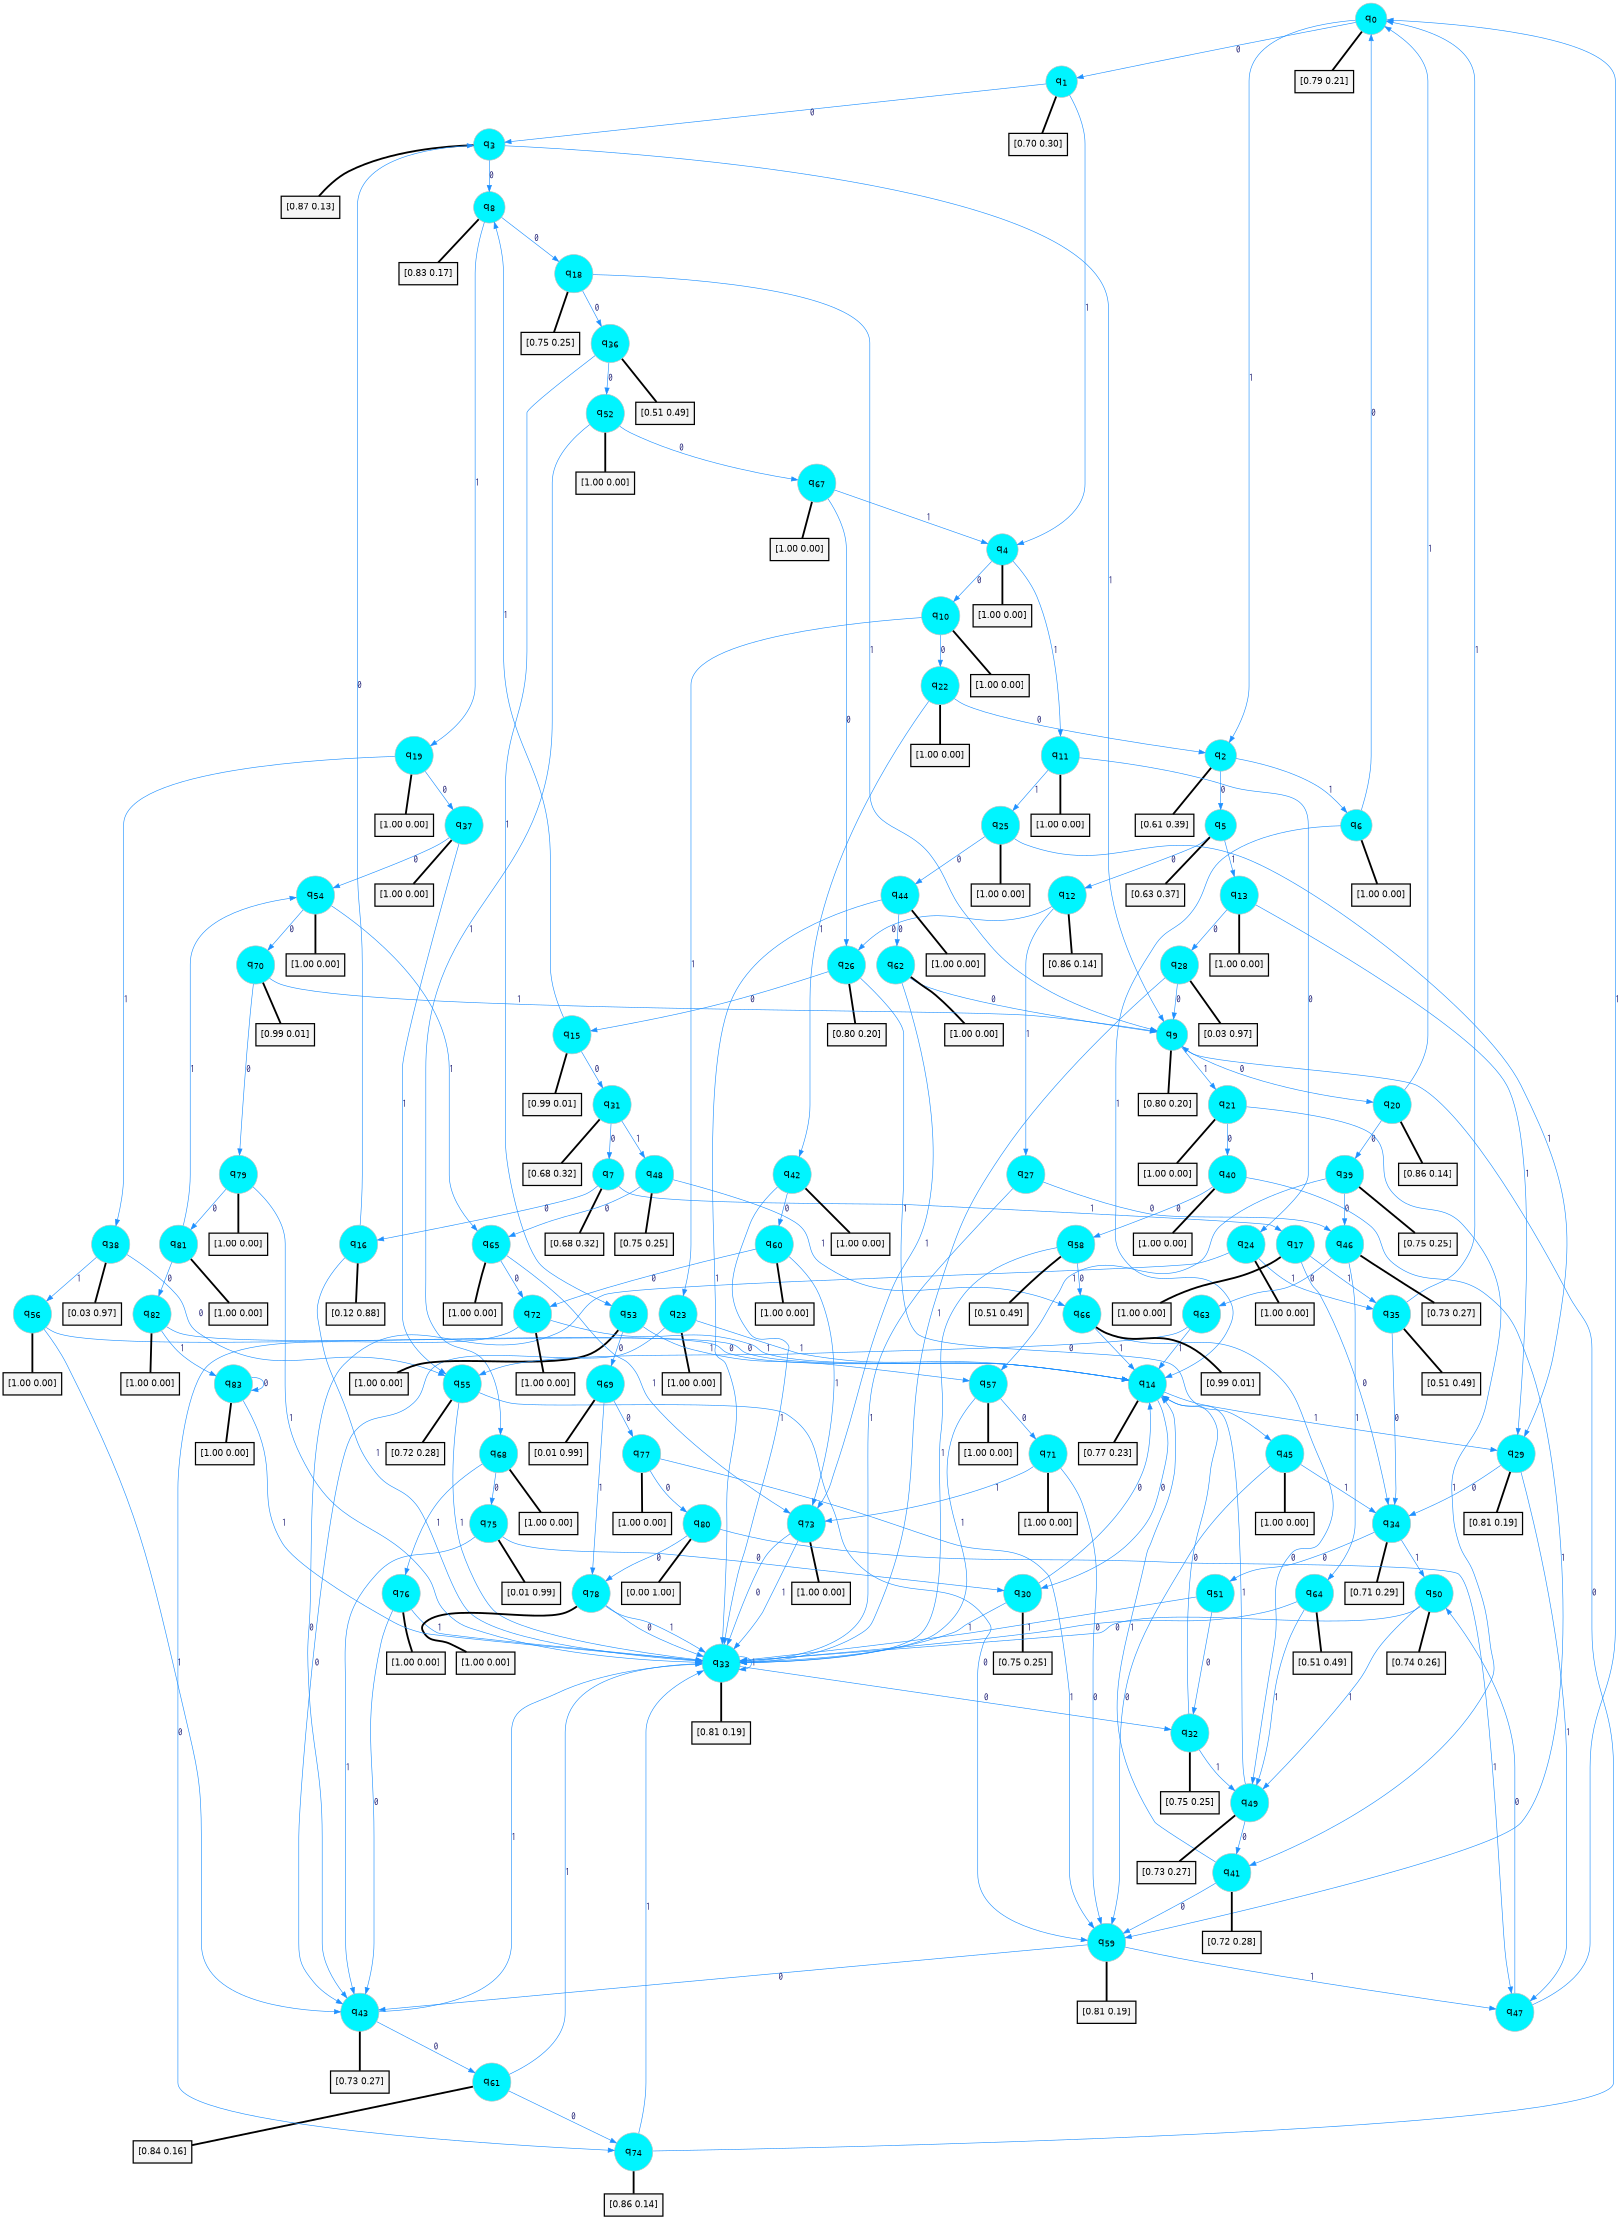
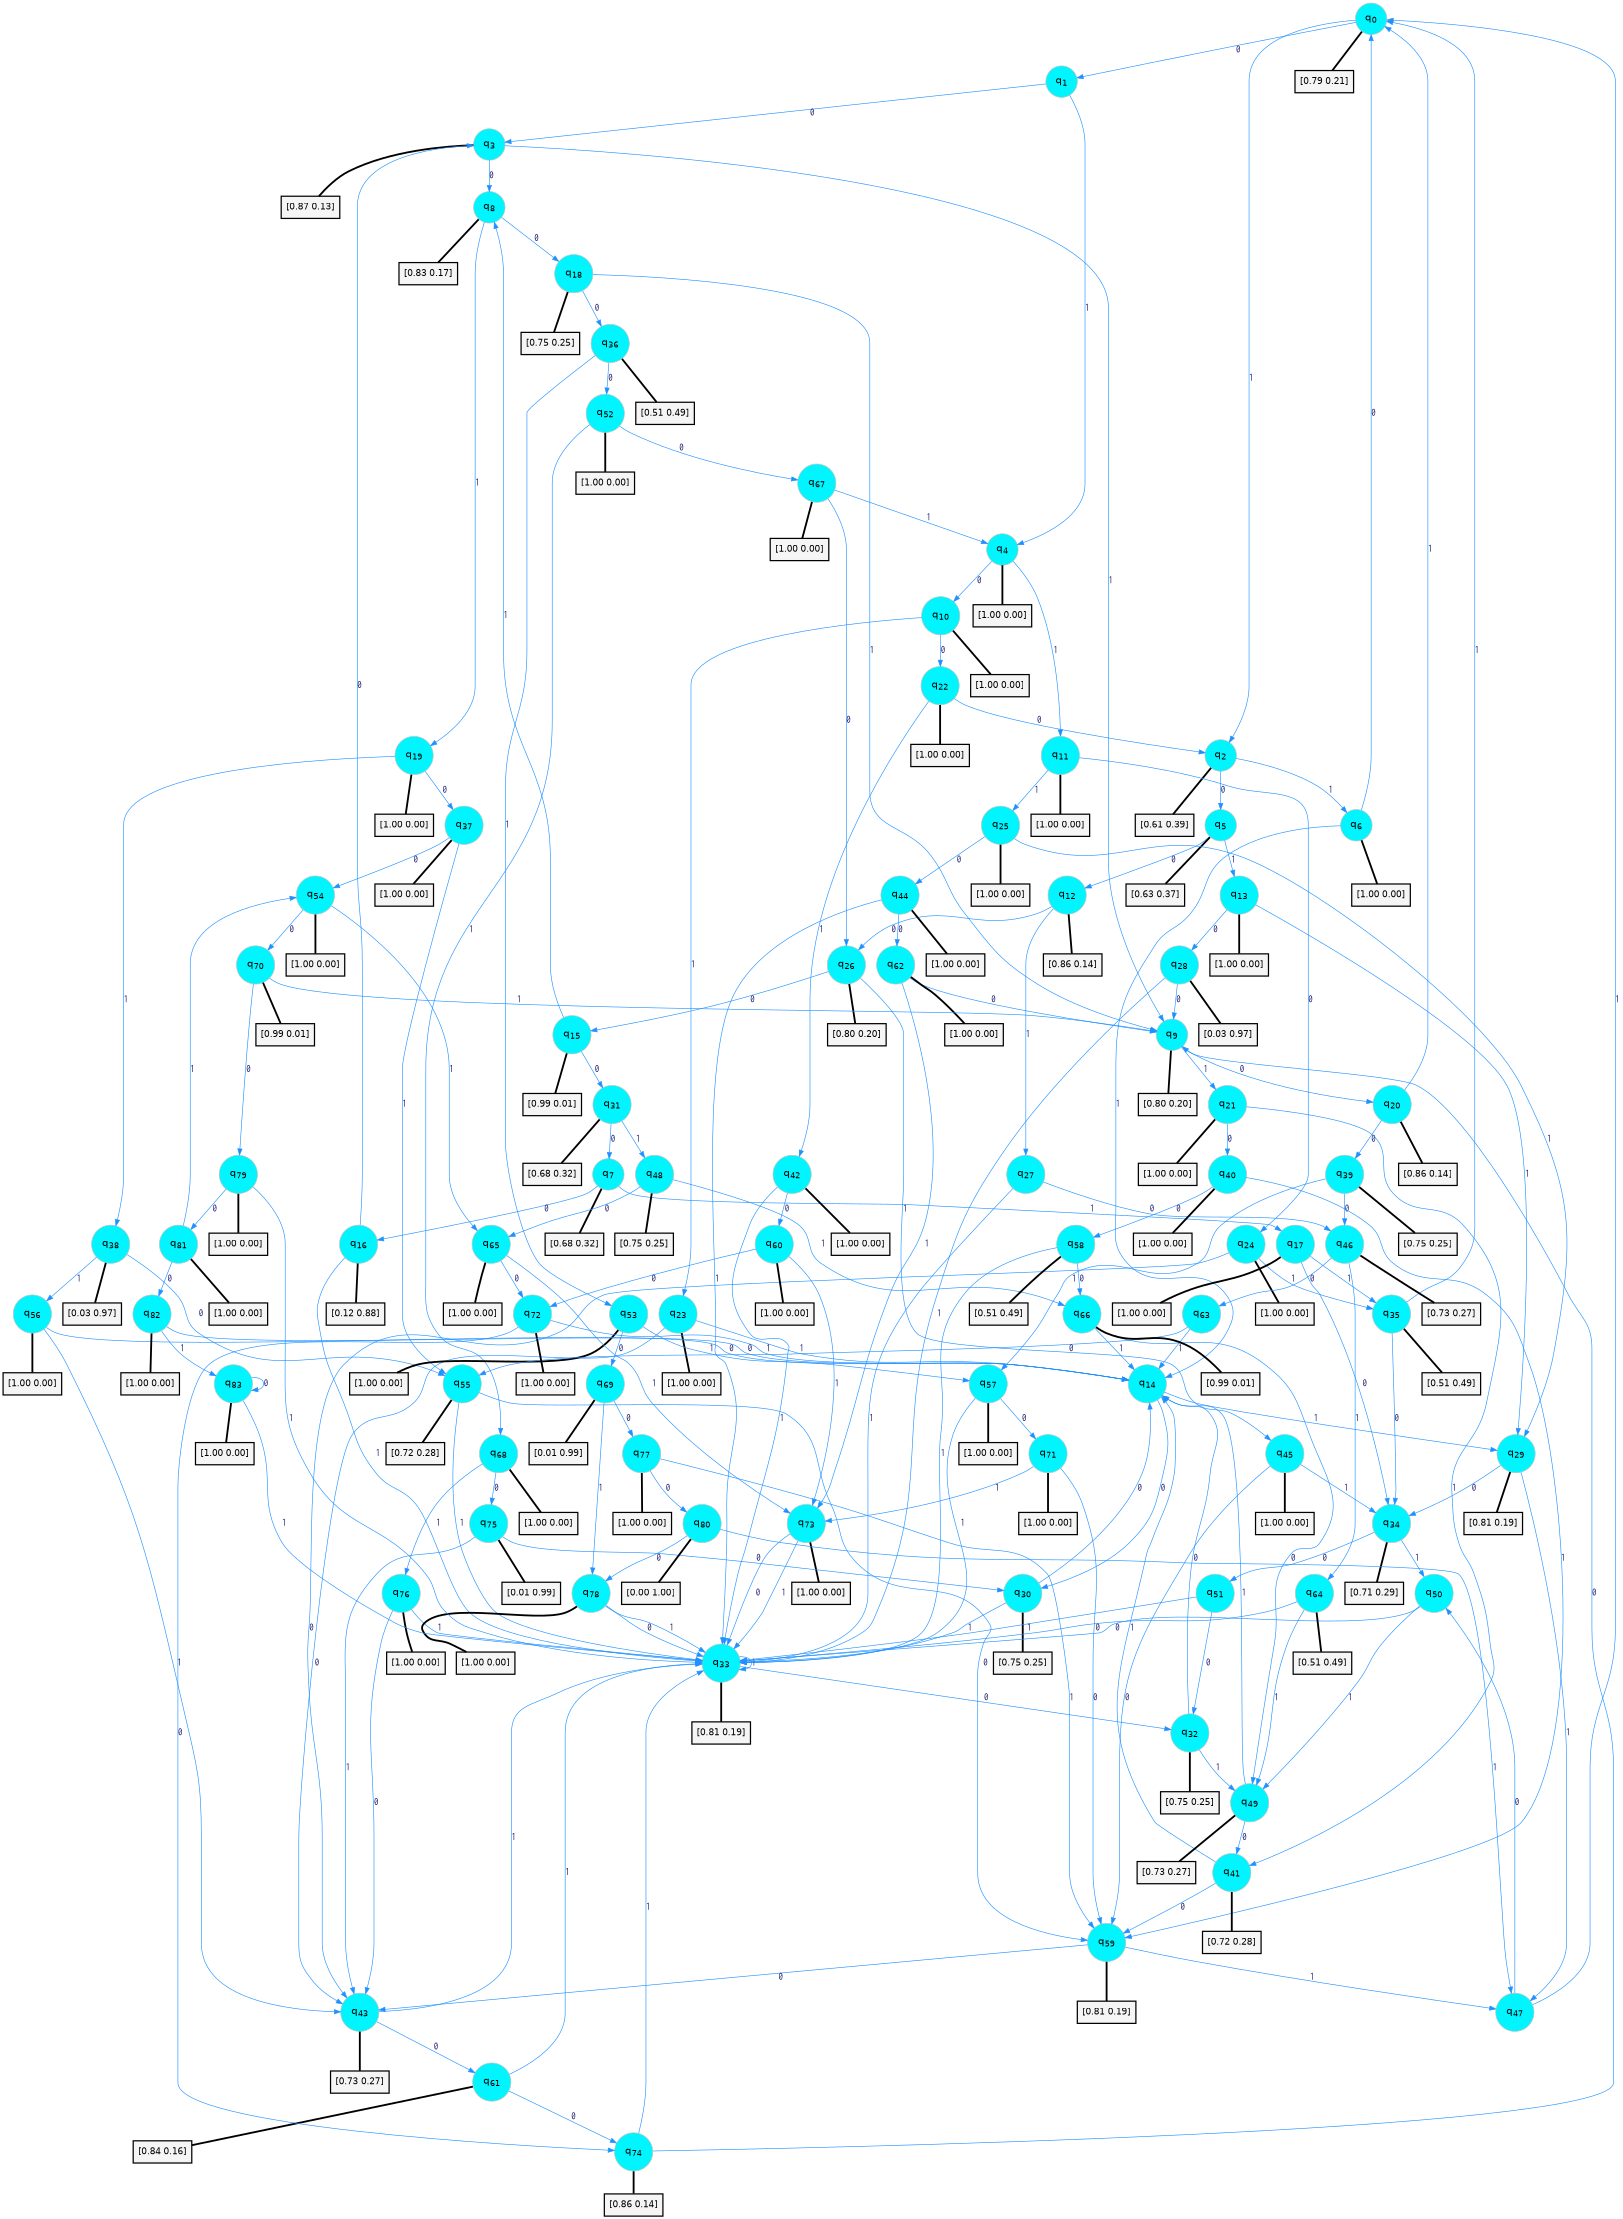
node "[0.70 0.30]": removed
node "[0.77 0.23]": removed
node "[0.74 0.26]": removed
